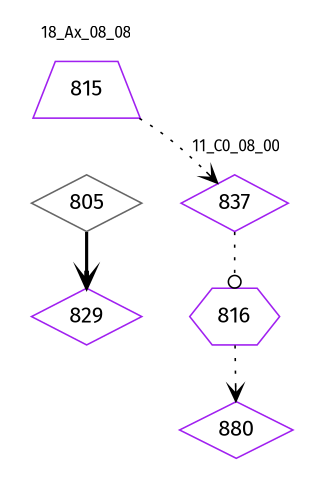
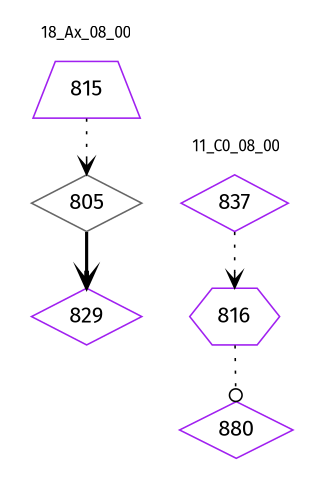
cluster "18_Ax_08_08": label "18_Ax_08_08" -> "18_Ax_08_00"
edge "815" -> "837": now "815" -> "805"
edge "837" -> "816": arrowhead odot -> vee
edge "816" -> "880": arrowhead vee -> odot
